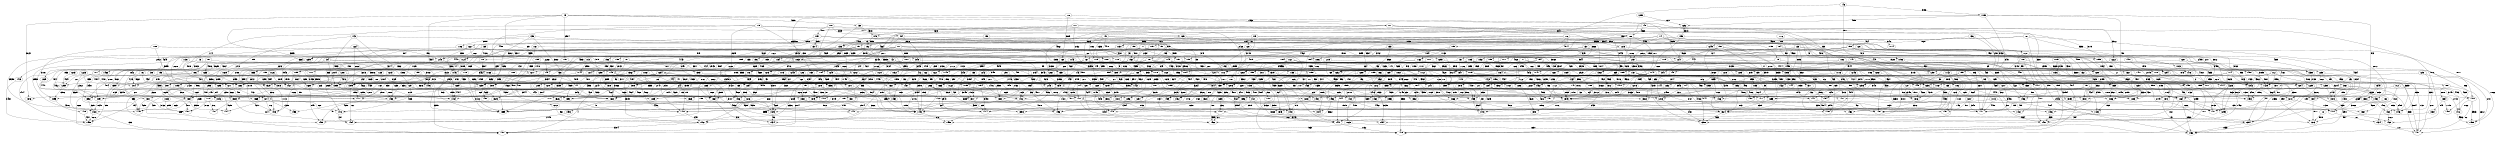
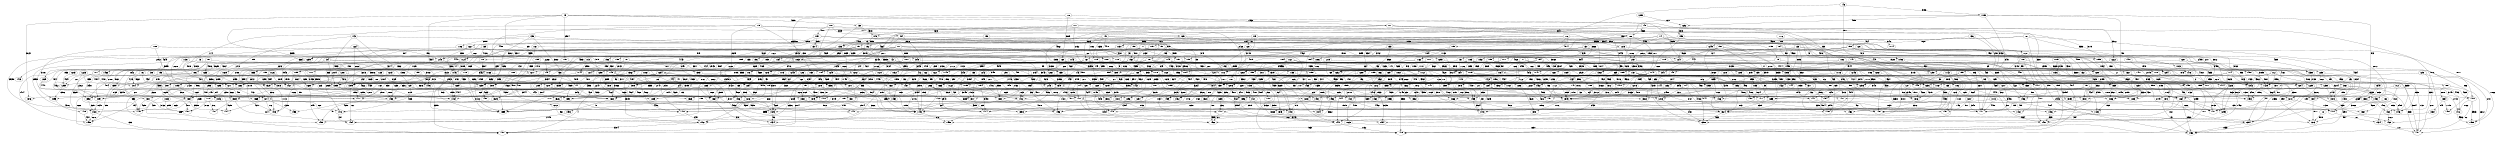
edge "v95" -> "v292": reversed
edge "v120" -> "v415": now "v120" -> "v216"
edge "v83" -> "v332": label "1074" -> "1072"
node "v241": label "v241" -> "v741"
edge "v413" -> "v495": removed, label "3430"
